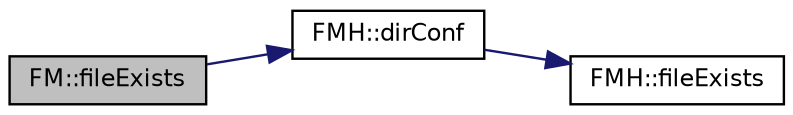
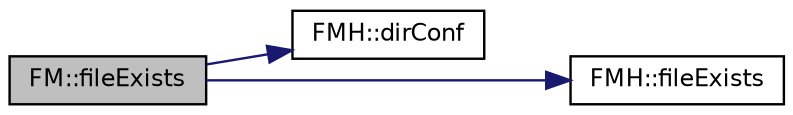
edge "FMH::dirConf" -> "FMH::fileExists": now "FM::fileExists" -> "FMH::fileExists"
